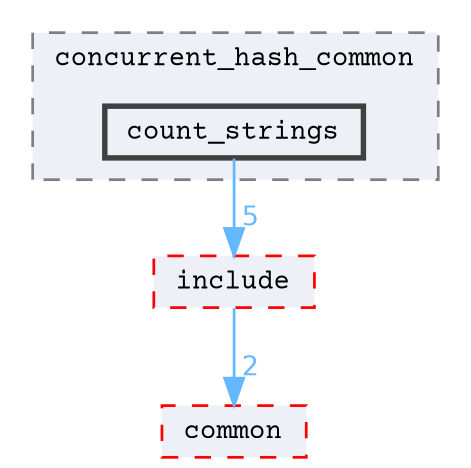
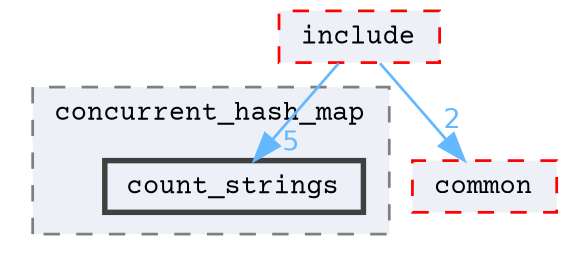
cluster "concurrent_hash_common": label "concurrent_hash_common" -> "concurrent_hash_map"
edge "count_strings" -> "include": reversed
